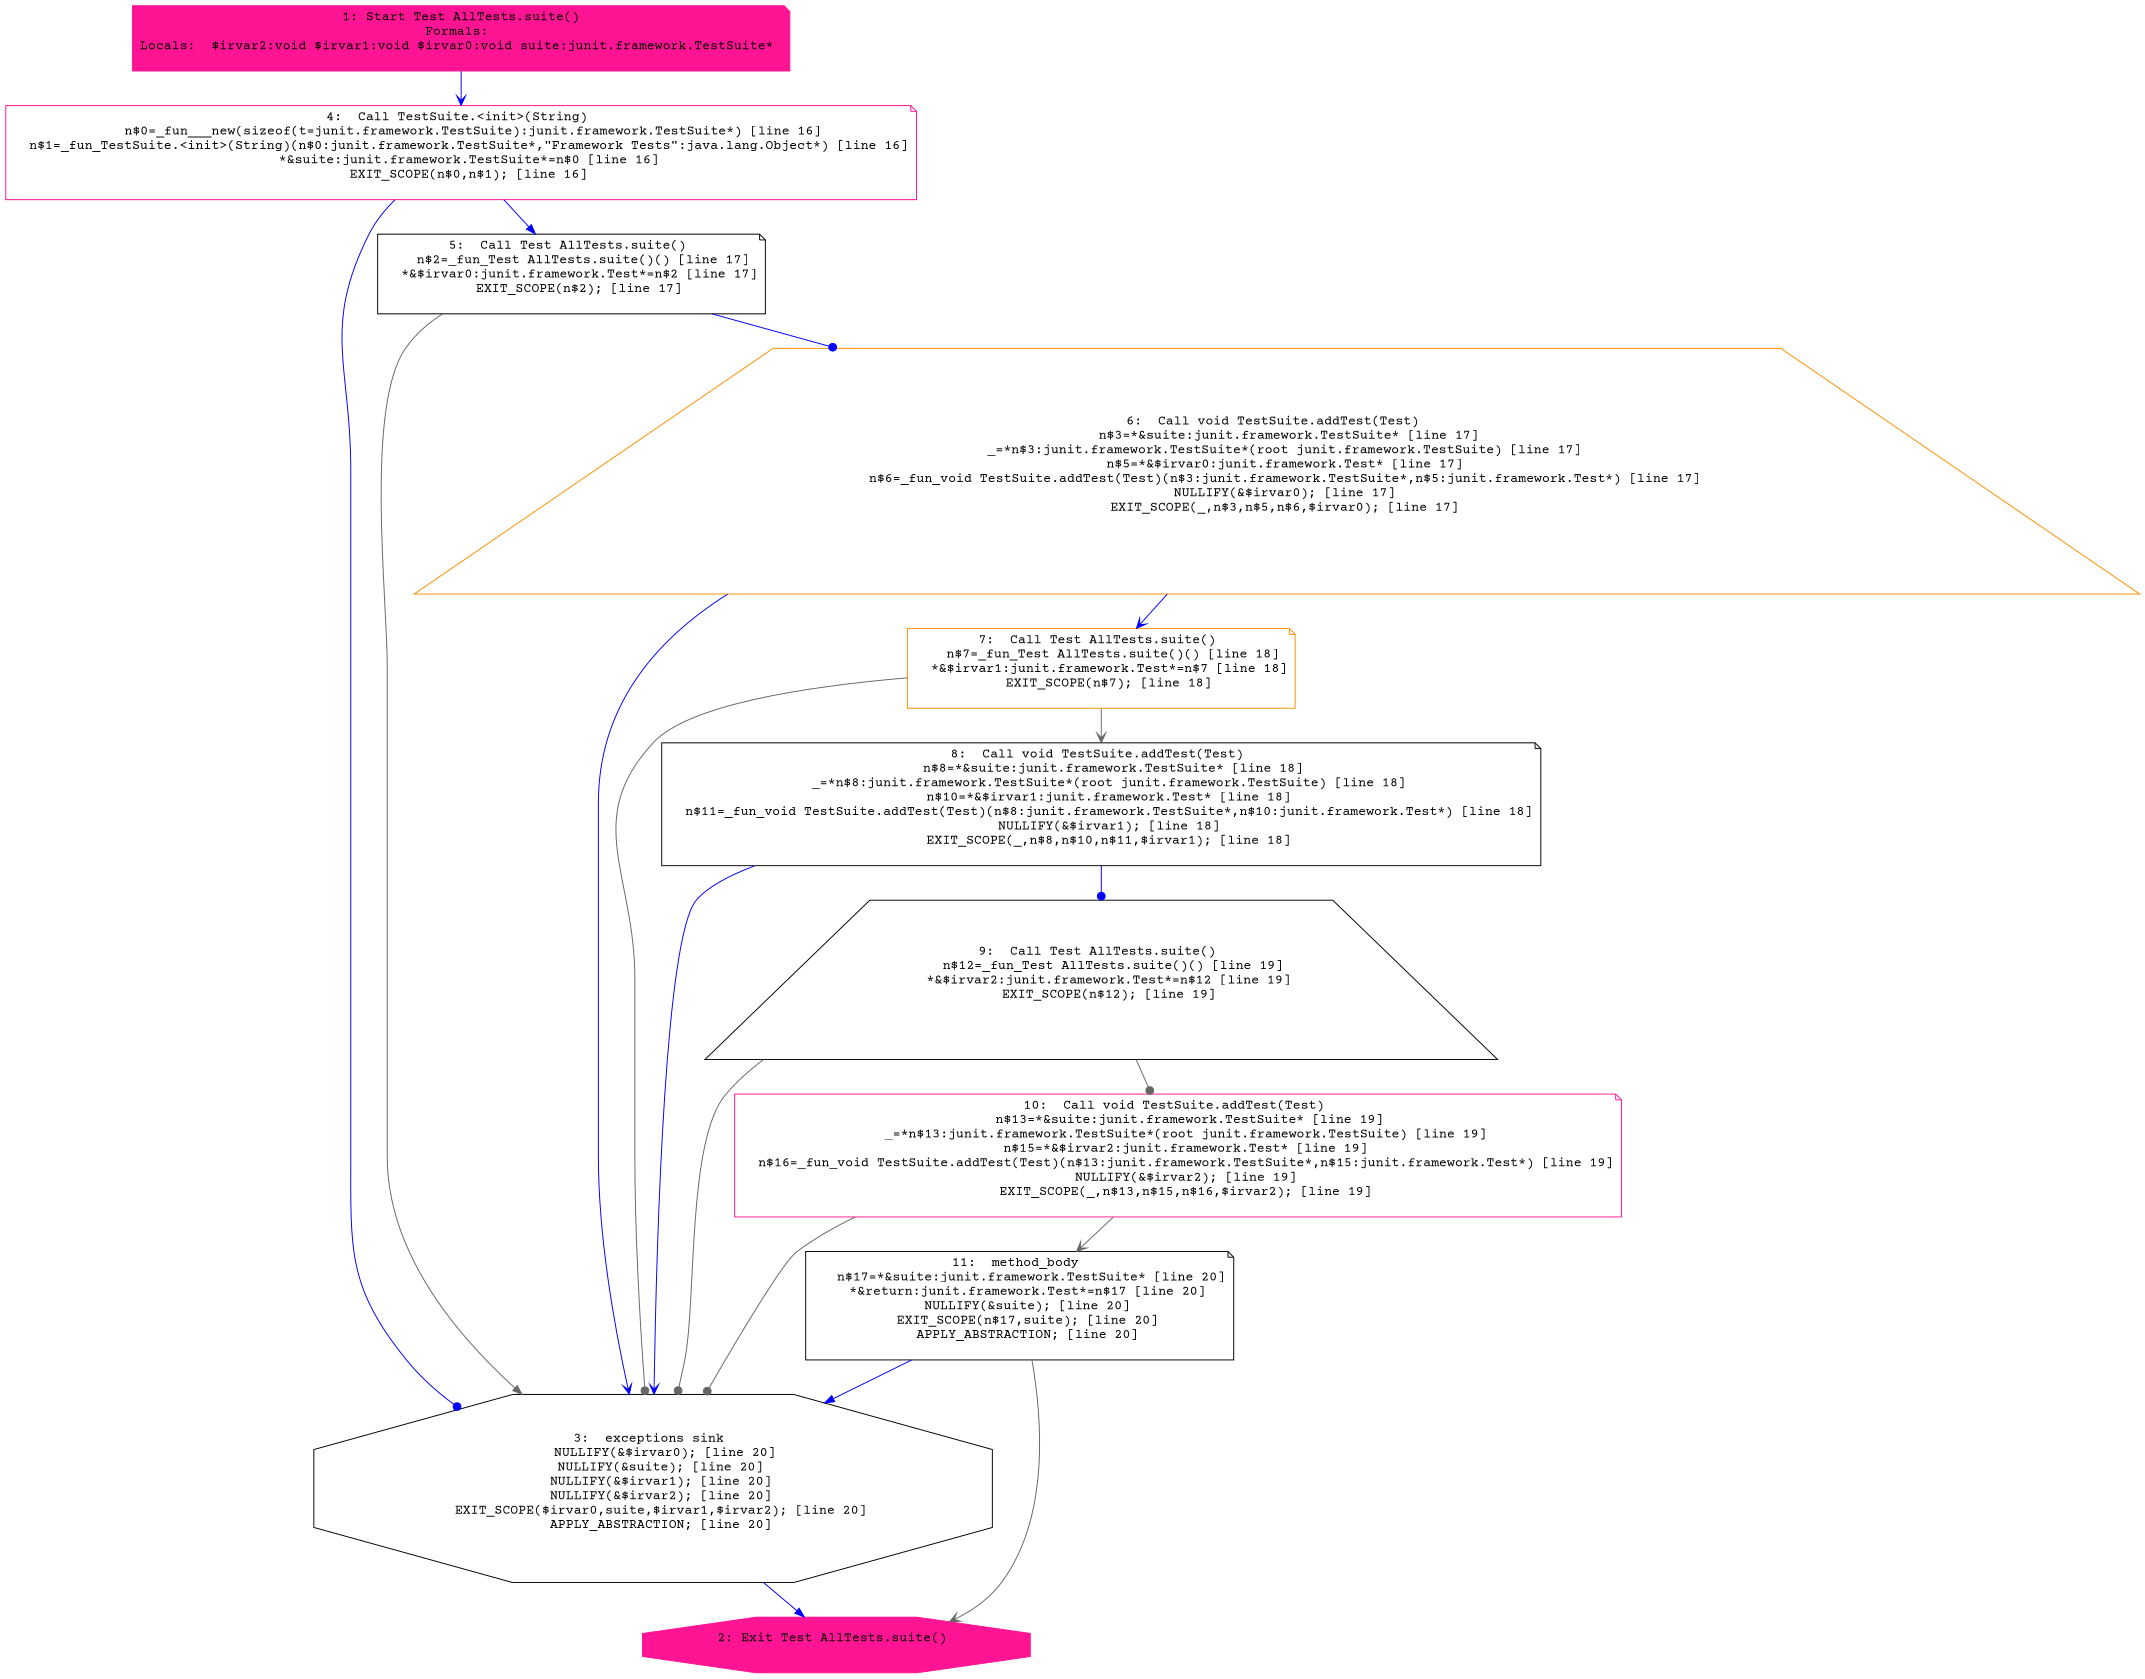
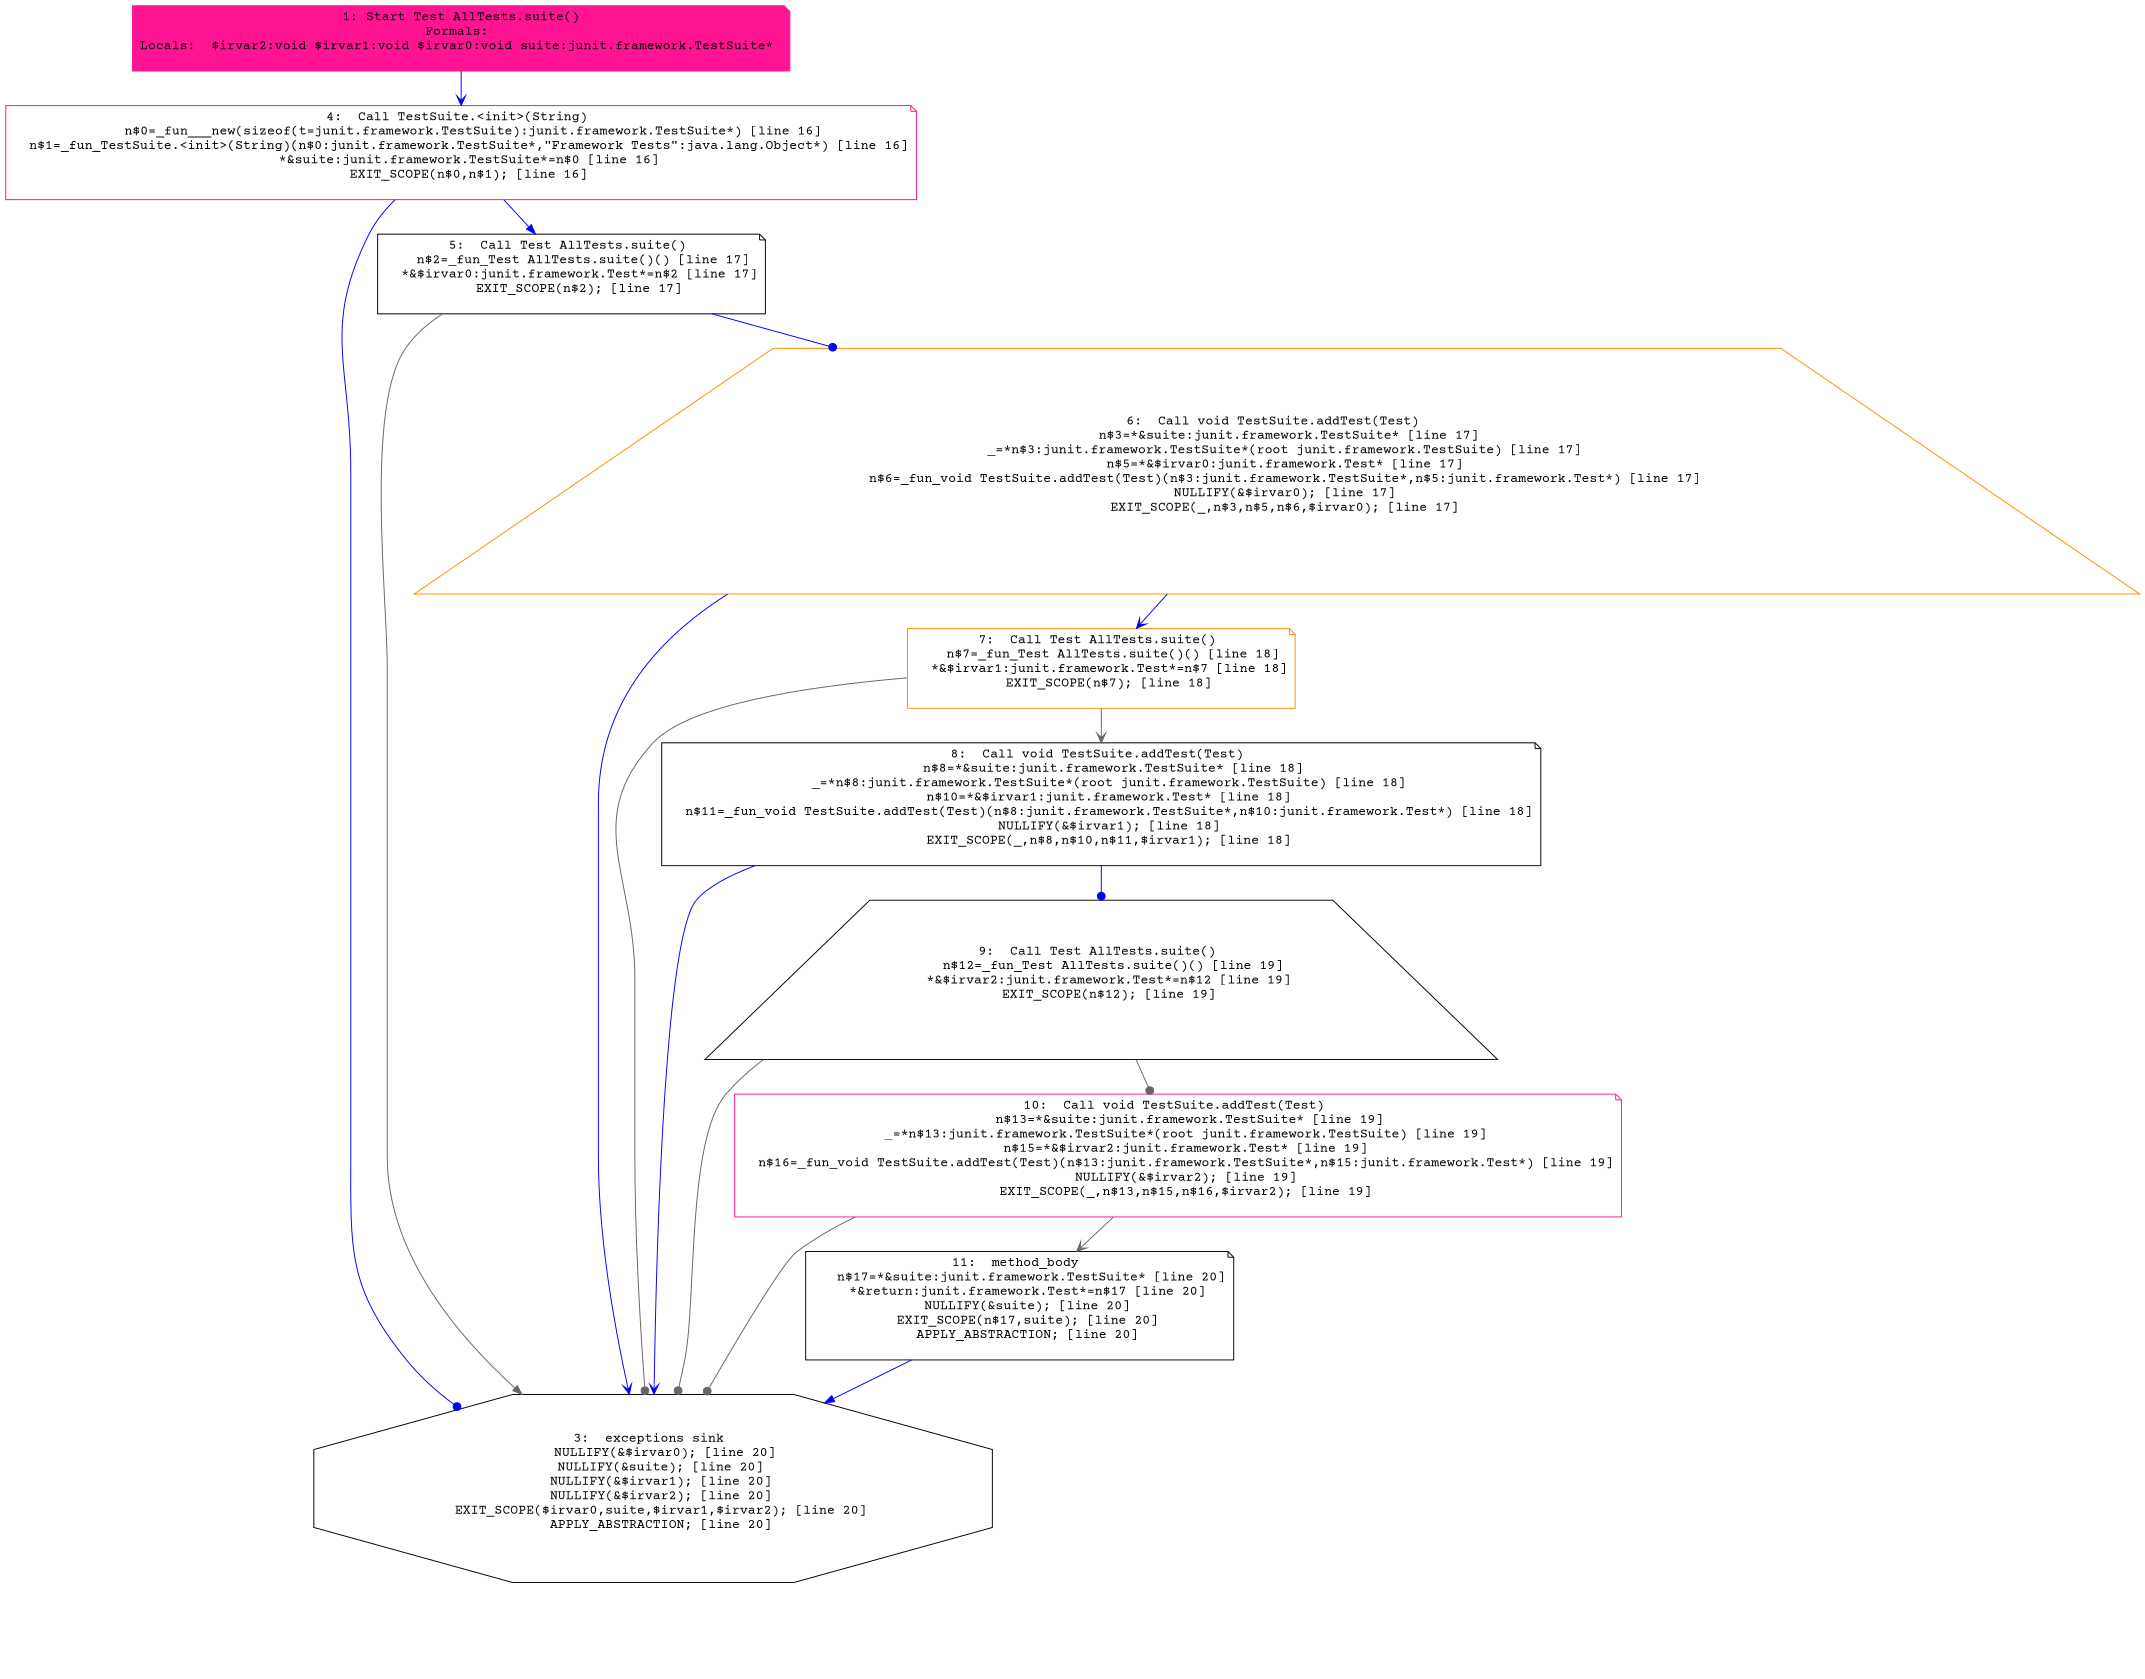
node "2: Exit Test AllTests.suite()": removed
